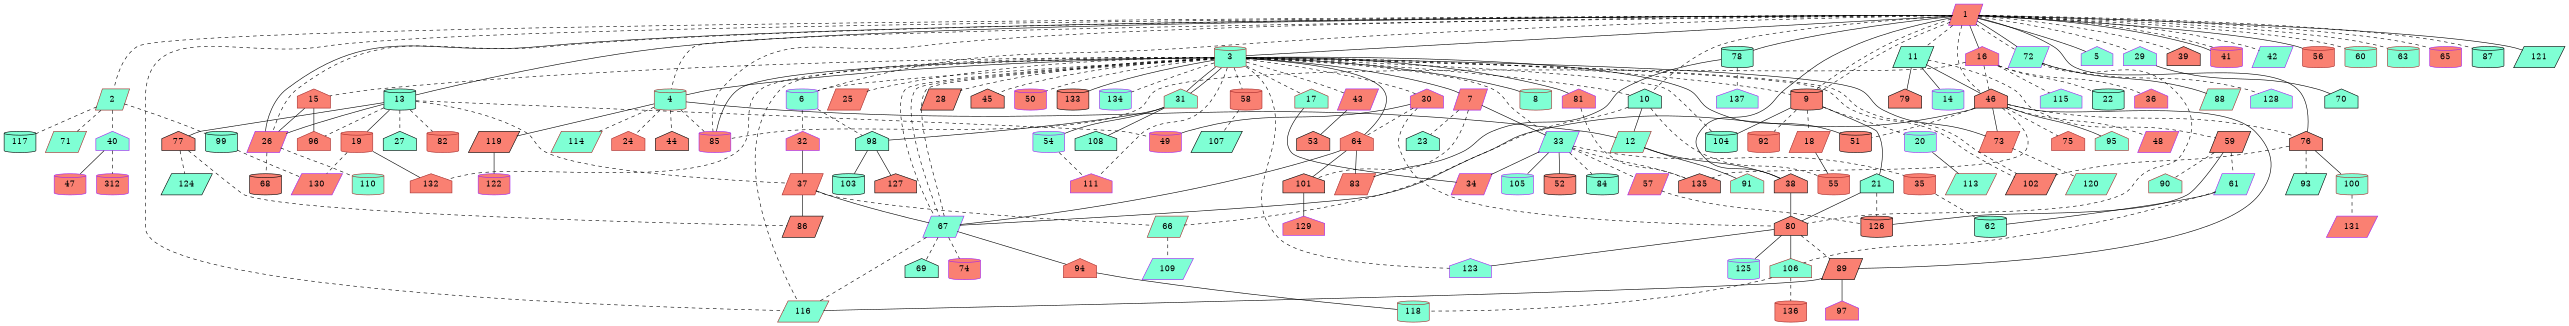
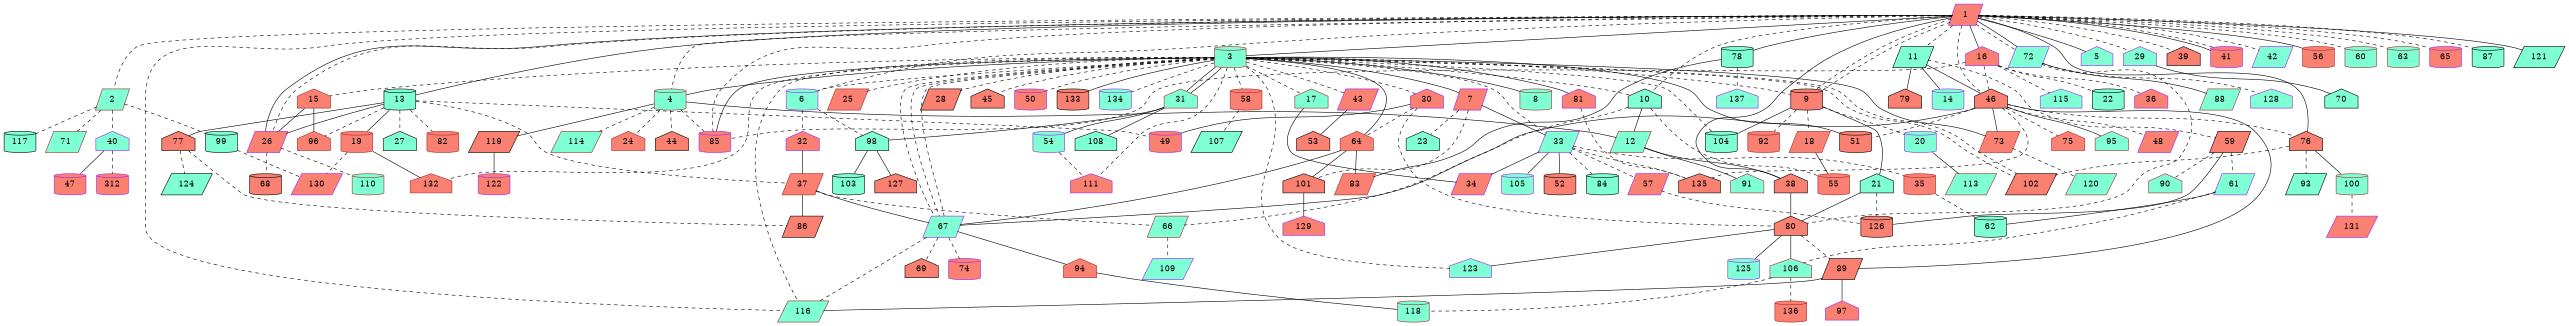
node "69": fillcolor aquamarine -> salmon
